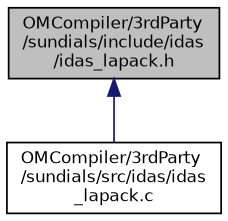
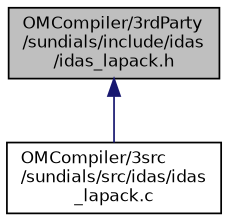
node "OMCompiler/3rdParty /sundials/src/idas/idas _lapack.c": label "OMCompiler/3rdParty /sundials/src/idas/idas _lapack.c" -> "OMCompiler/3src /sundials/src/idas/idas _lapack.c"
